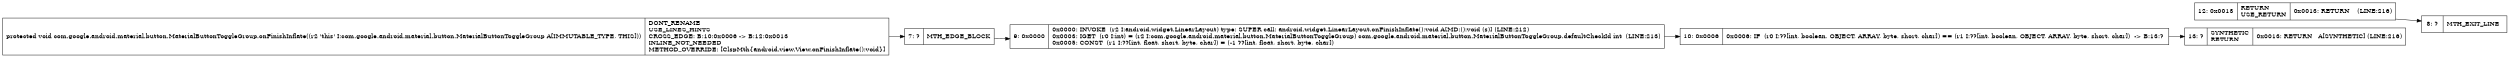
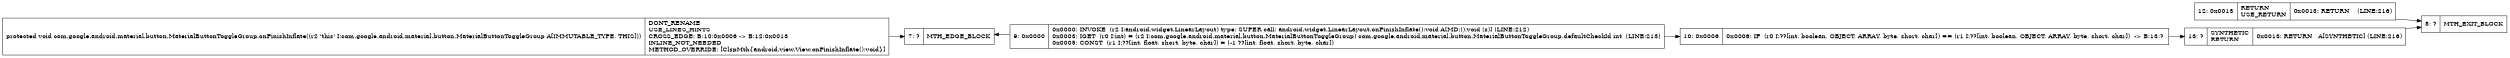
node "8: ?": text "MTH_EXIT_LINE" -> "MTH_EXIT_BLOCK"
edge "13: ?" -> "8: ?": added
edge "7: ?" -> "9: 0x0000": reversed
